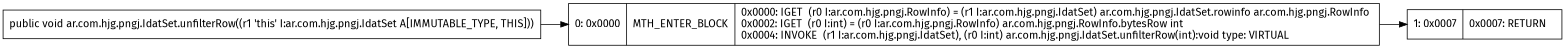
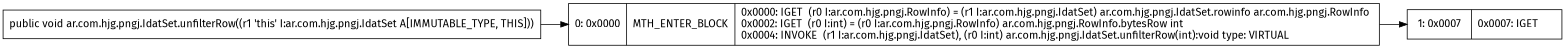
node "1: 0x0007": text "0x0007: RETURN" -> "0x0007: IGET"
